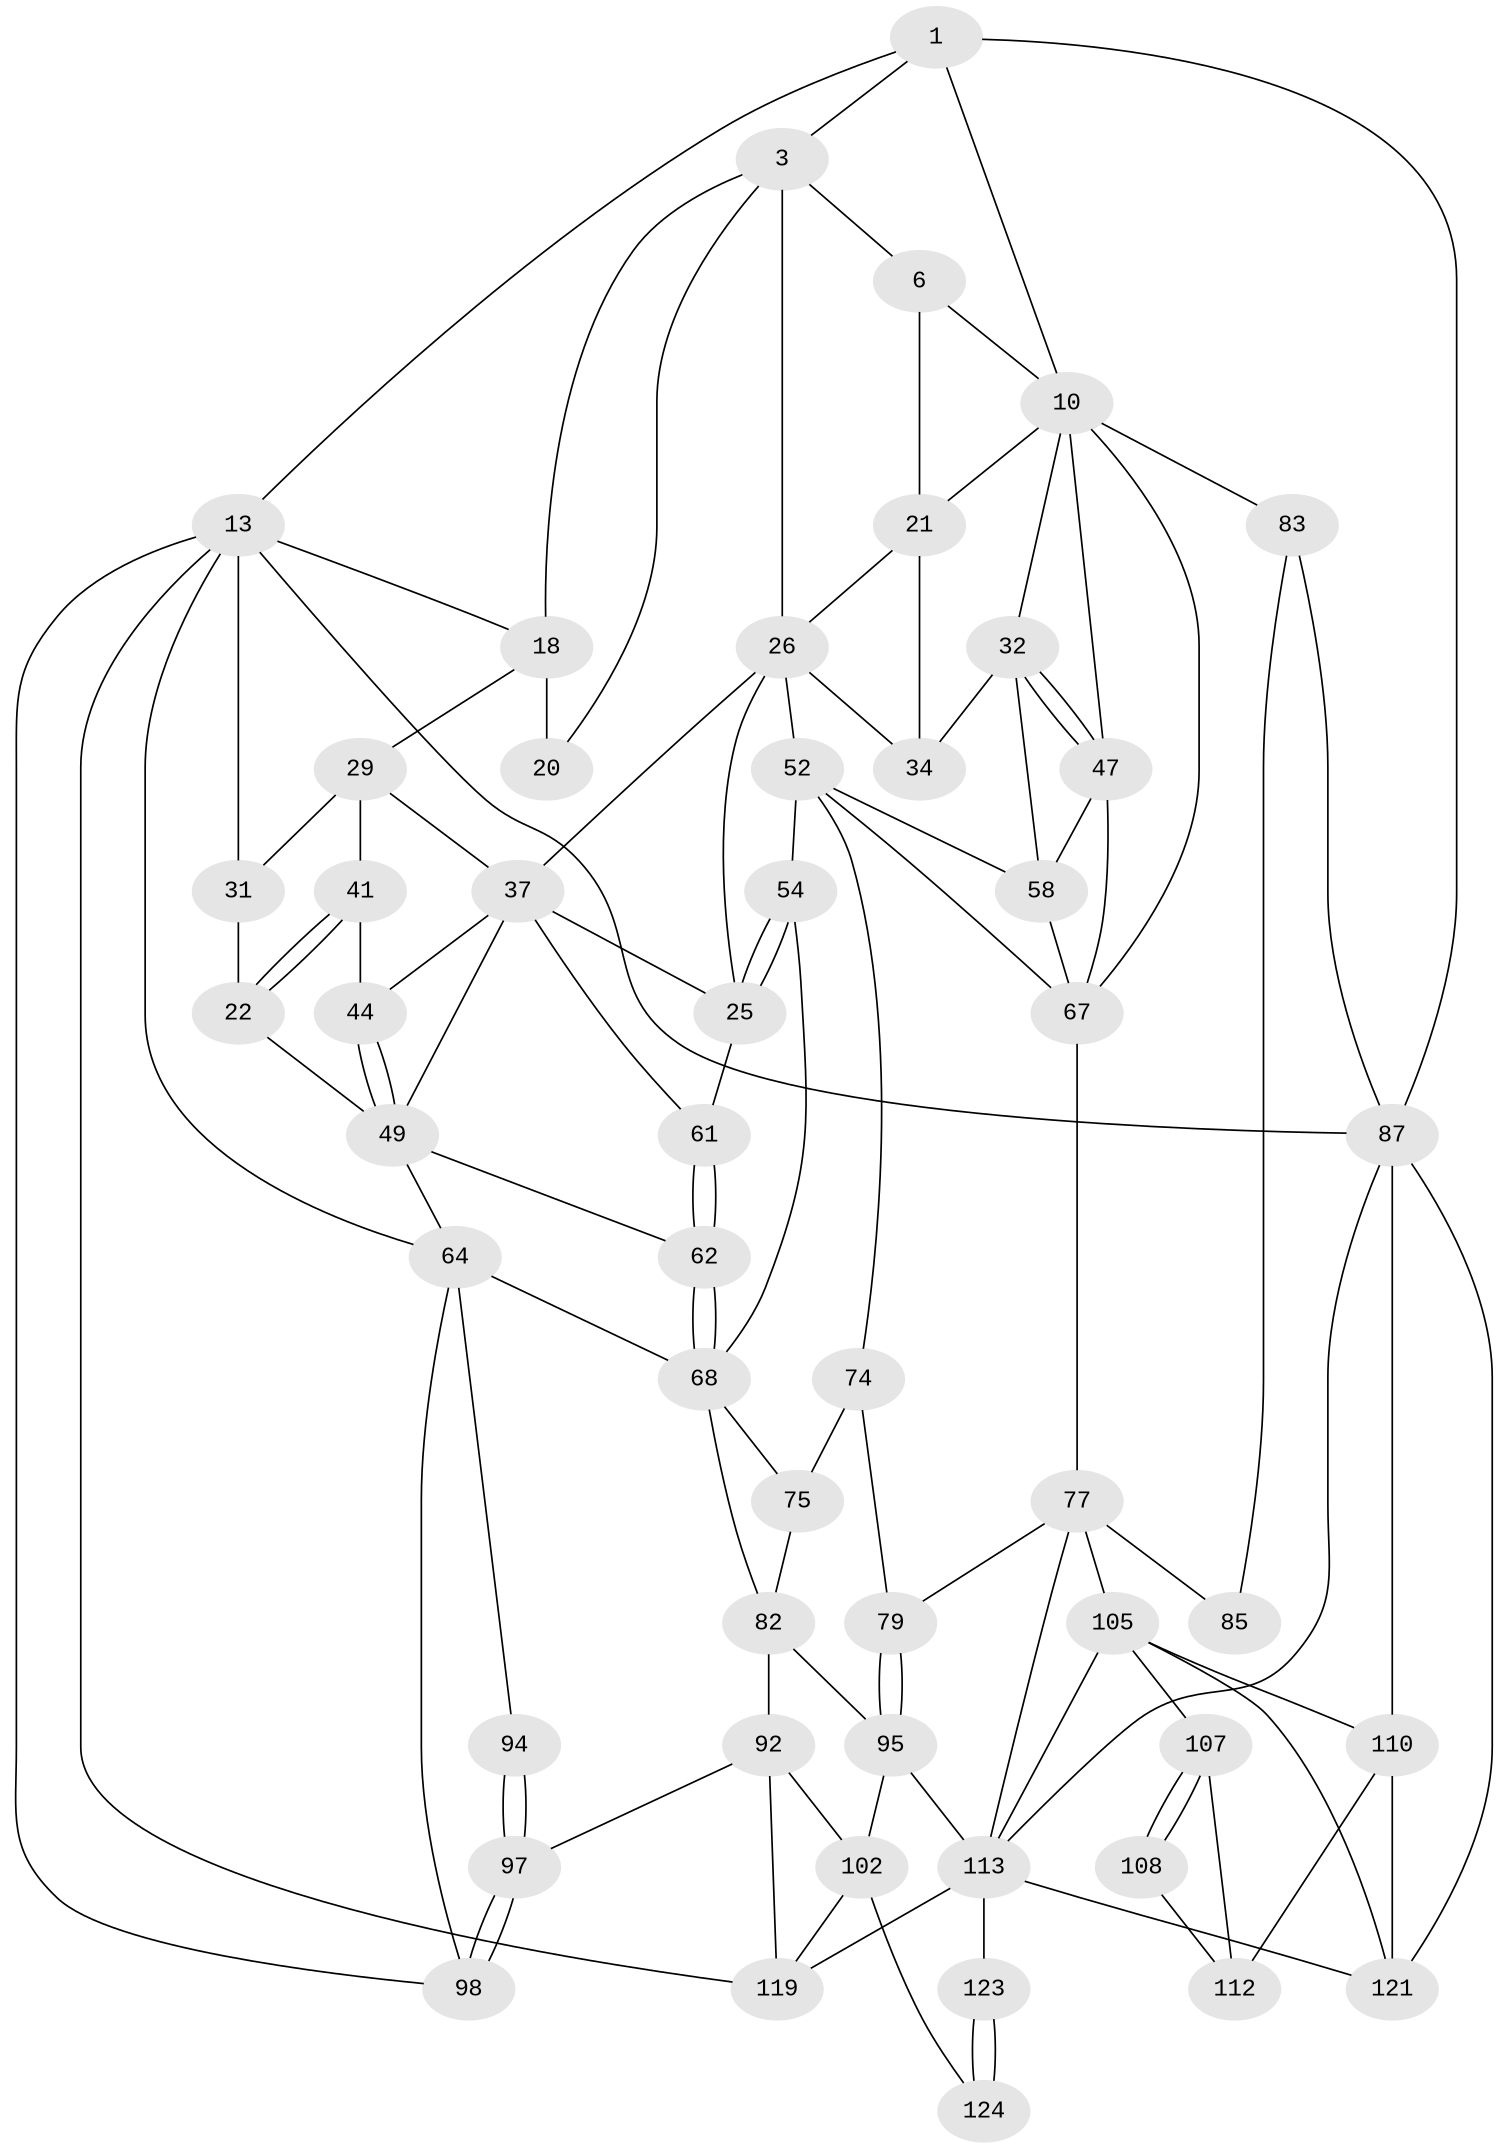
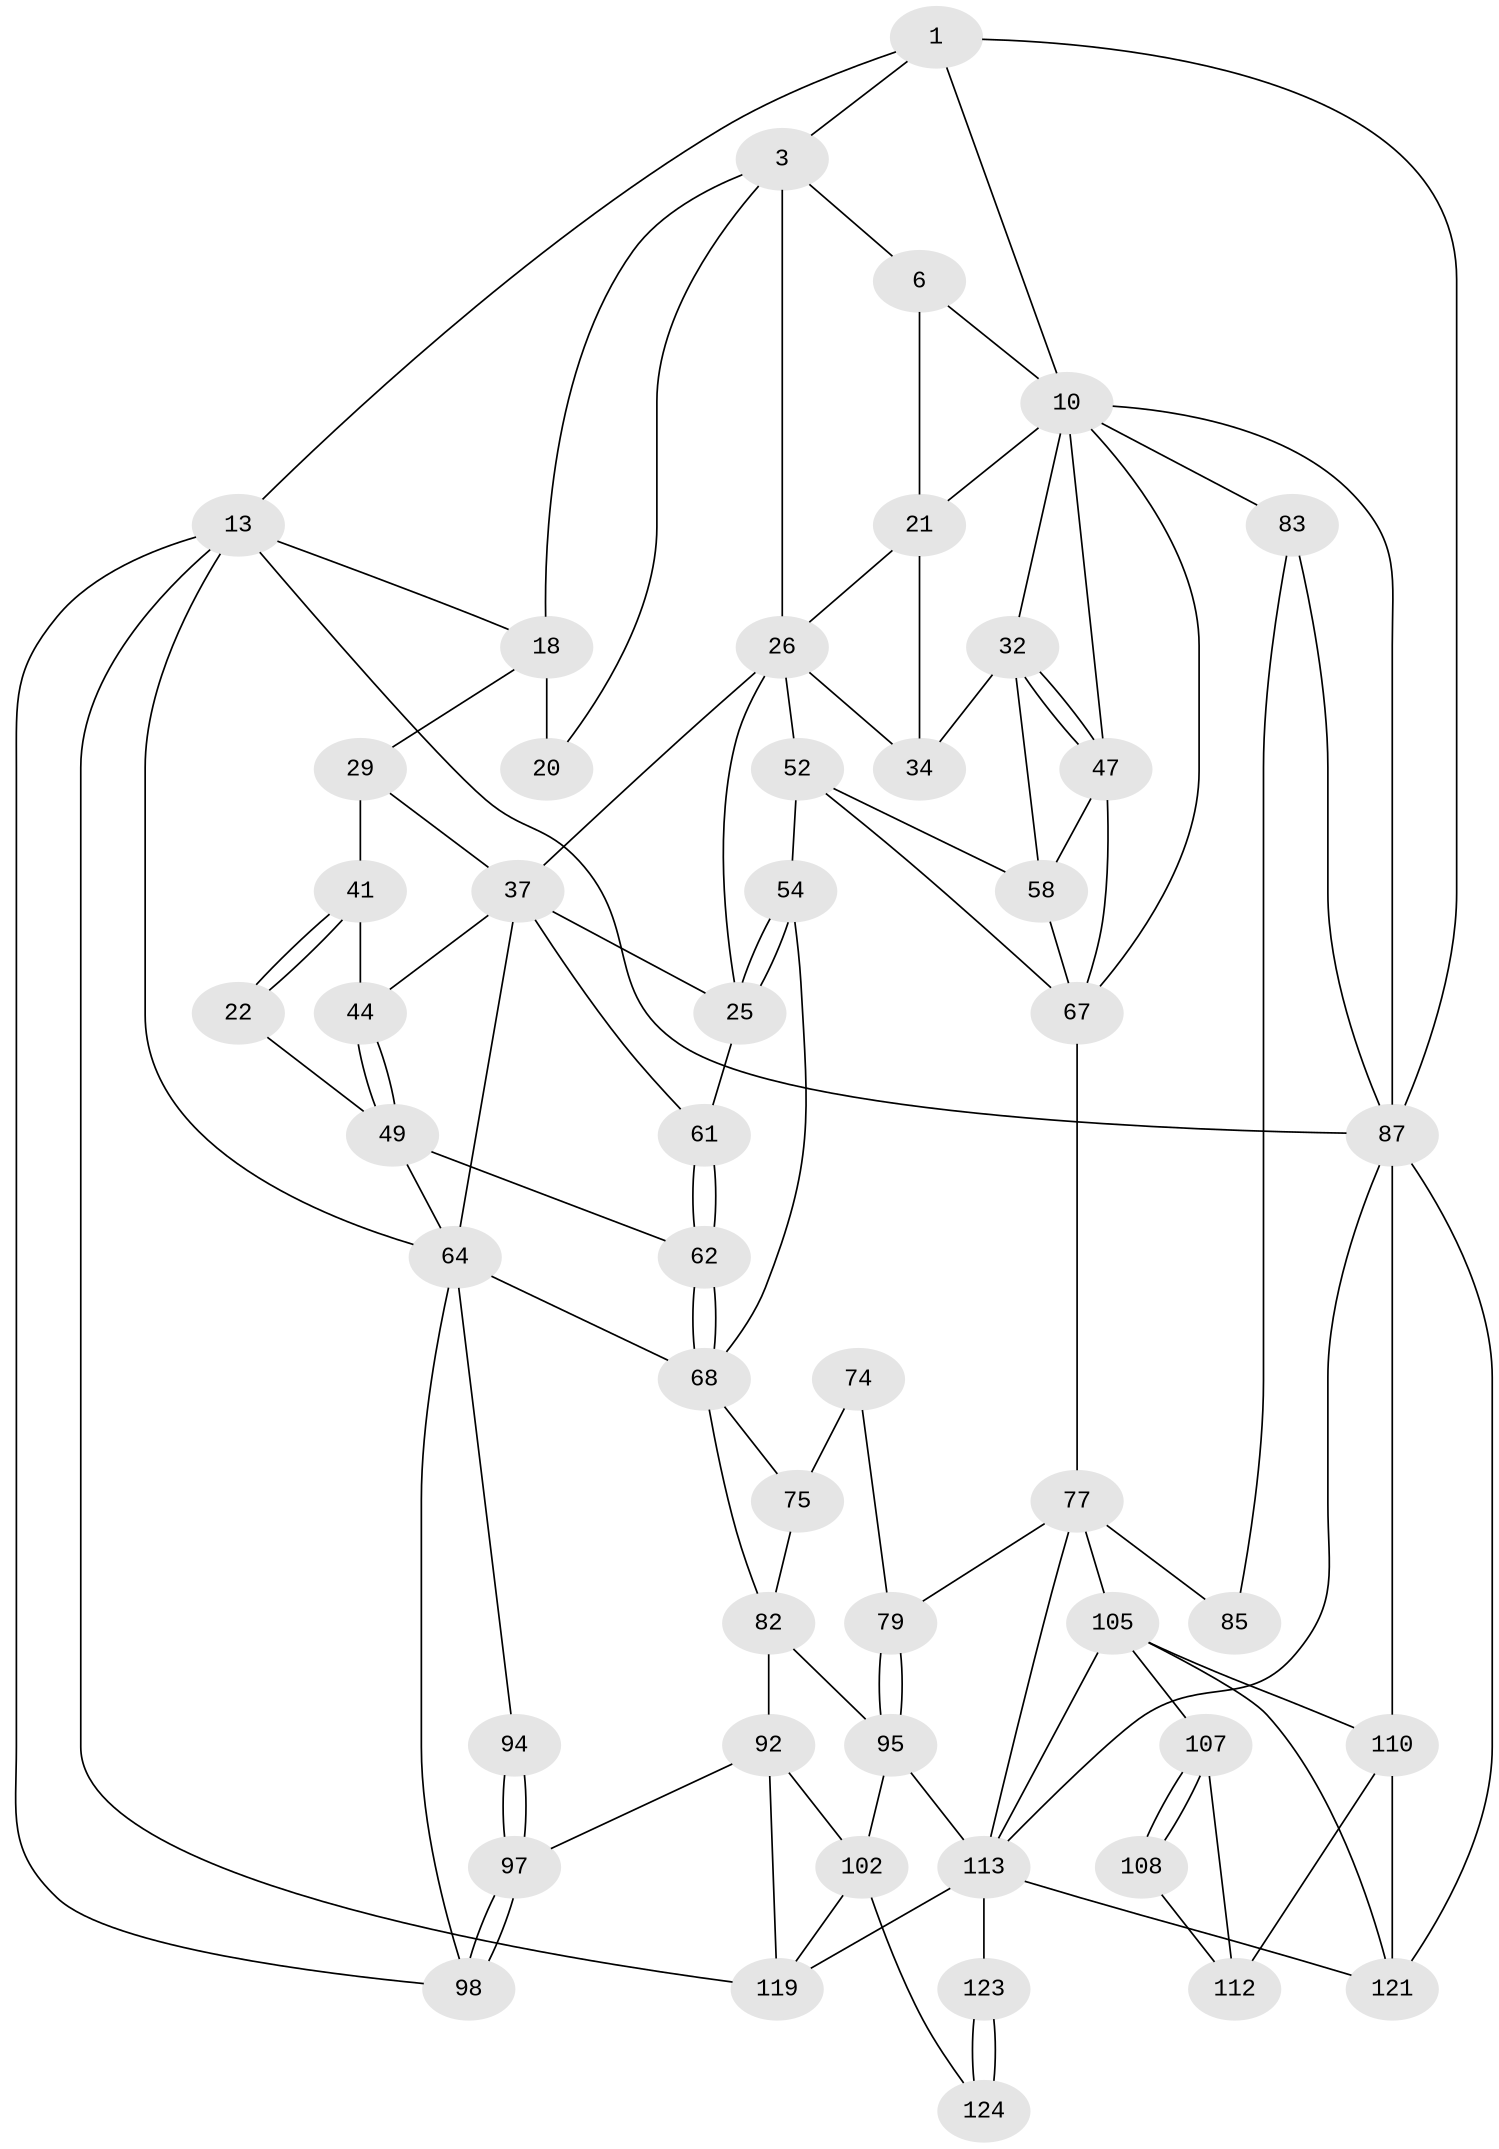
edge "10" -- "87": added
node "31": removed
edge "37" -- "49": now "37" -- "64"
edge "52" -- "74": removed
